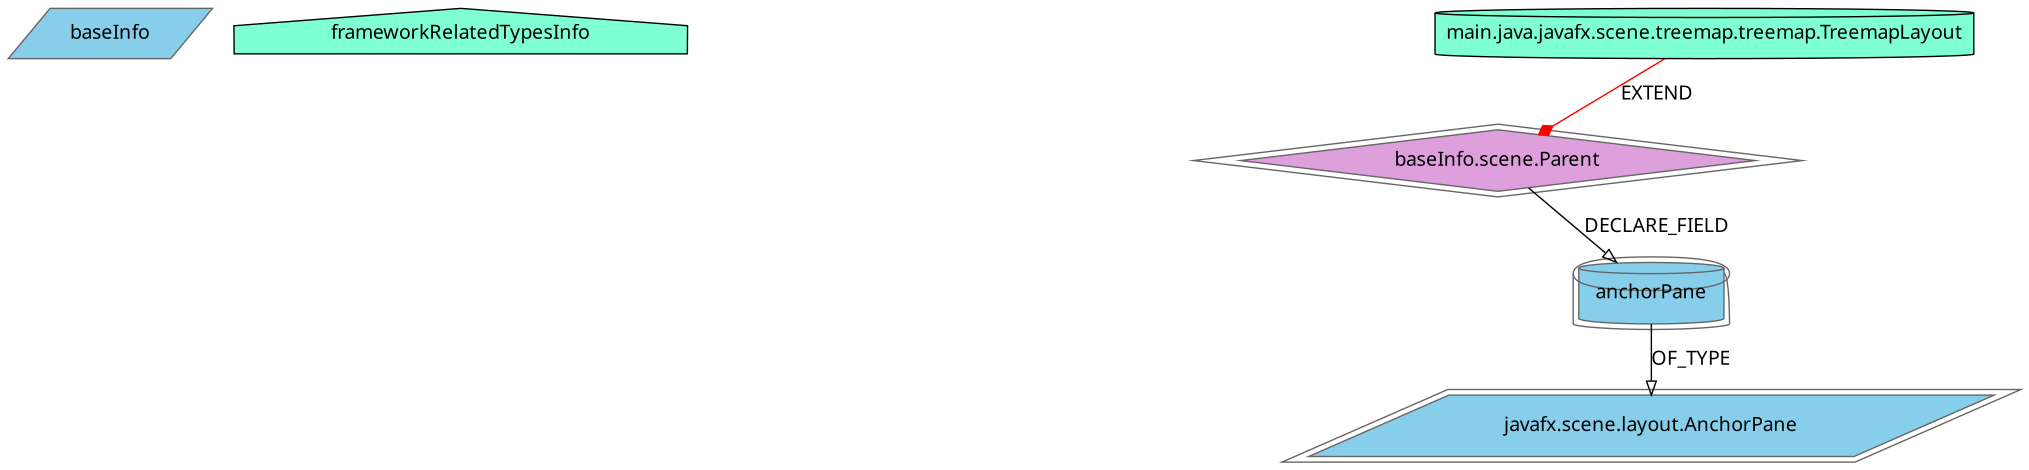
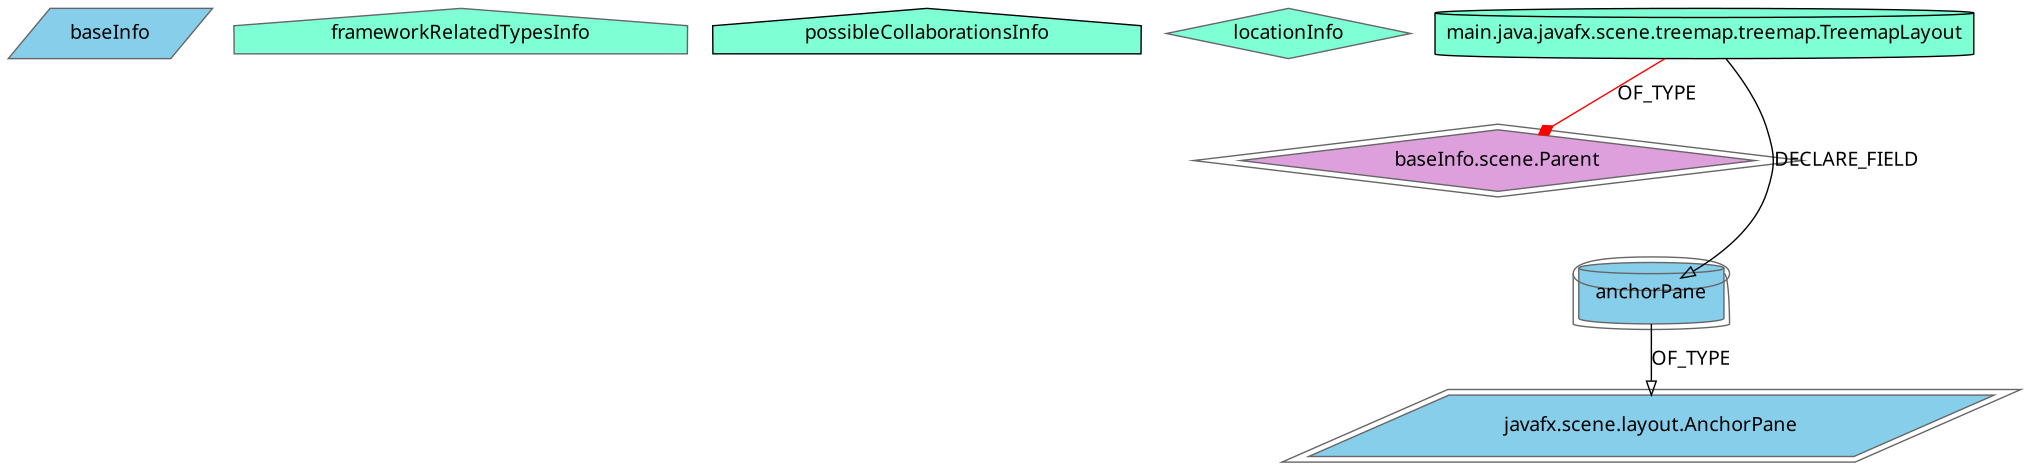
node "frameworkRelatedTypesInfo": color black -> gray40
node "possibleCollaborationsInfo": added
node "locationInfo": added
edge "main.java.javafx.scene.treemap.treemap.TreemapLayout" -> "baseInfo.scene.Parent": label "EXTEND" -> "OF_TYPE"
edge "baseInfo.scene.Parent" -> "anchorPane": now "main.java.javafx.scene.treemap.treemap.TreemapLayout" -> "anchorPane"
